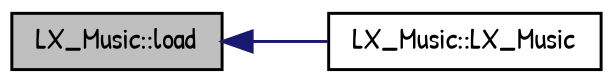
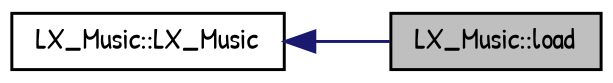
edge "LX_Music::LX_Music" -> "LX_Music::load": reversed
